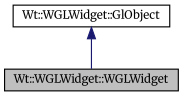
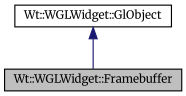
node "Wt::WGLWidget::WGLWidget": label "Wt::WGLWidget::WGLWidget" -> "Wt::WGLWidget::Framebuffer"
